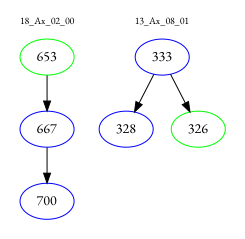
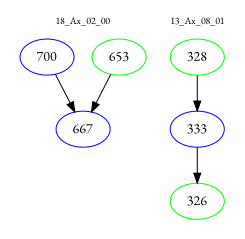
edge "333" -> "328": reversed
node "328": color blue -> green
edge "667" -> "700": reversed
